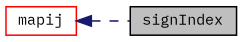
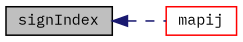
edge "signIndex" -> "mapij": reversed
